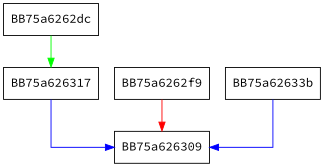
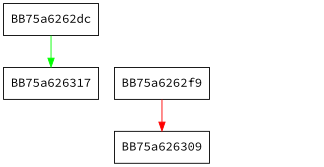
node "BB75a62633b": removed
edge "BB75a626317" -> "BB75a626309": removed
